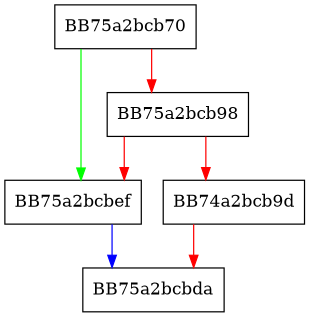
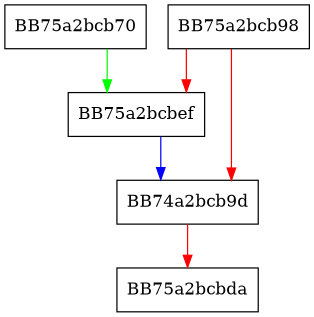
edge "BB75a2bcb70" -> "BB75a2bcb98": removed
edge "BB75a2bcbef" -> "BB75a2bcbda": now "BB75a2bcbef" -> "BB74a2bcb9d"
